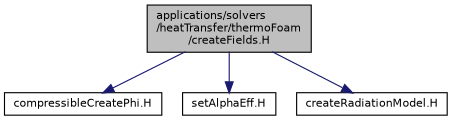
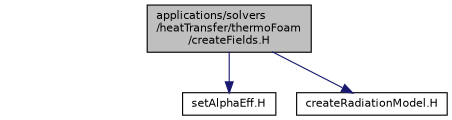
node "compressibleCreatePhi.H": removed
